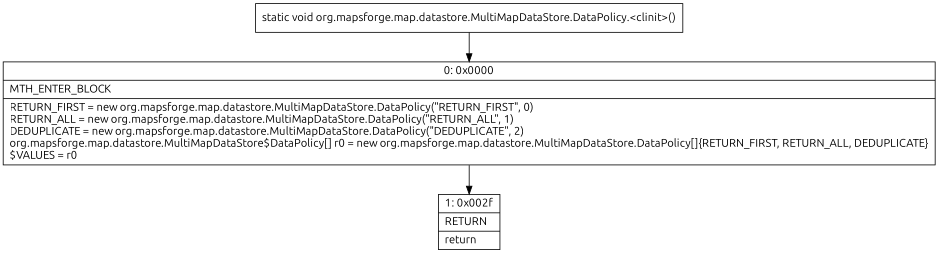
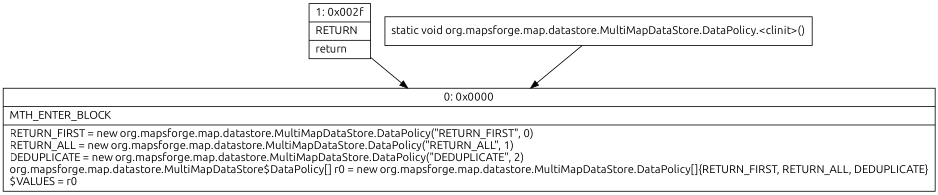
edge "0: 0x0000" -> "1: 0x002f": reversed
